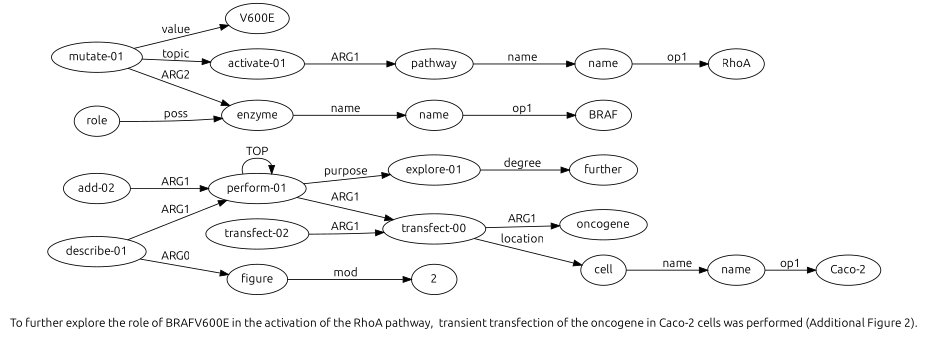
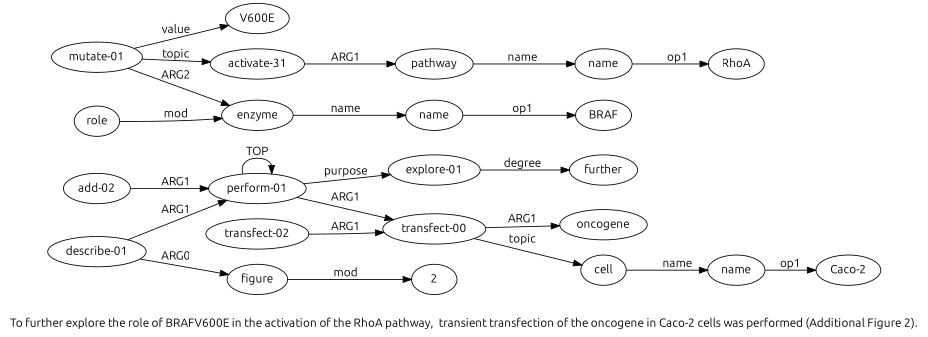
node "activate-01": label "activate-01" -> "activate-31"
edge "role" -> "enzyme": label "poss" -> "mod"
edge "transfect-00" -> "cell": label "location" -> "topic"
